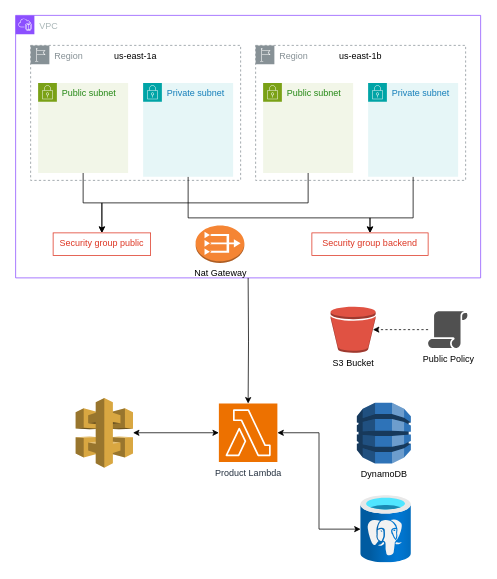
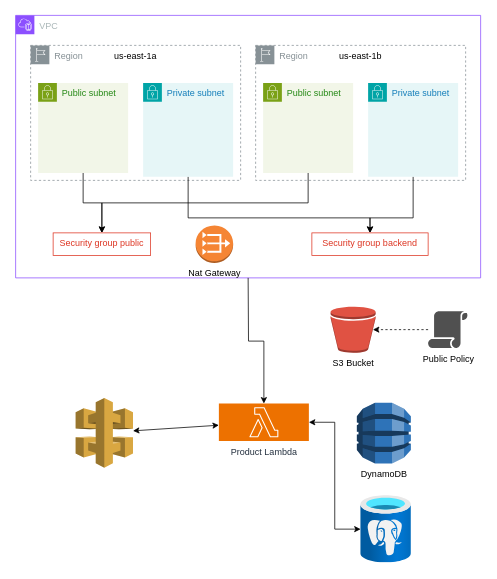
node "Nat Gateway": size 49x38 -> 38x38
node "Product Lambda": size 59x59 -> 90x38
